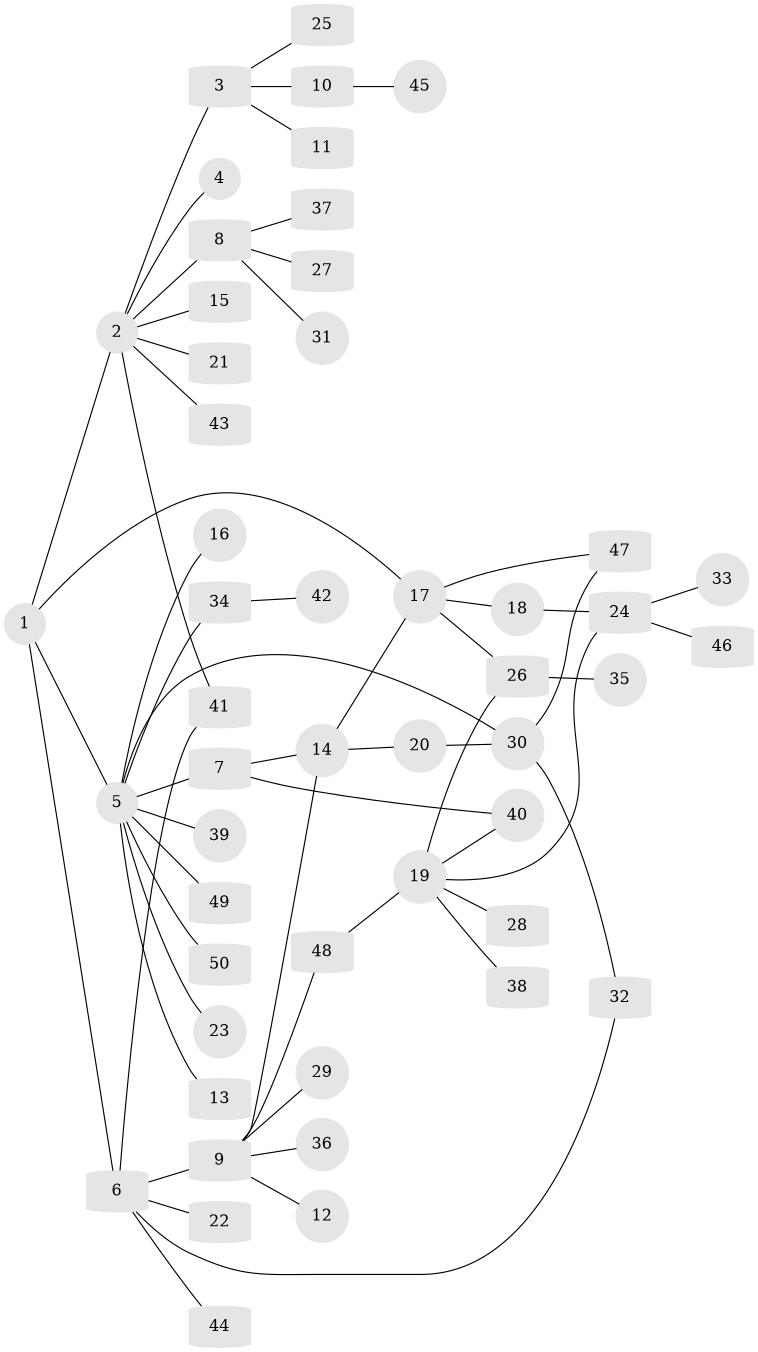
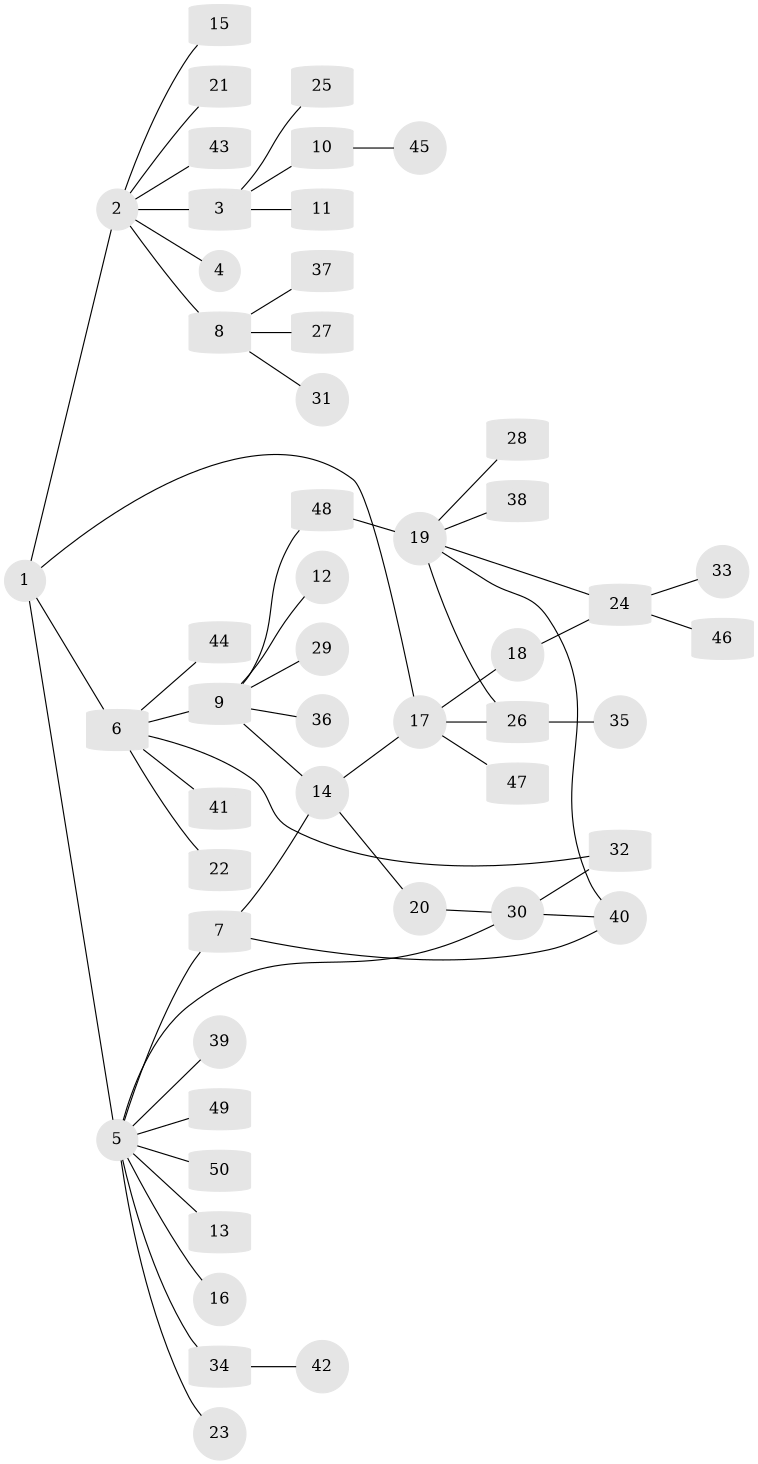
edge "2" -- "41": removed
edge "47" -- "30": now "40" -- "30"
